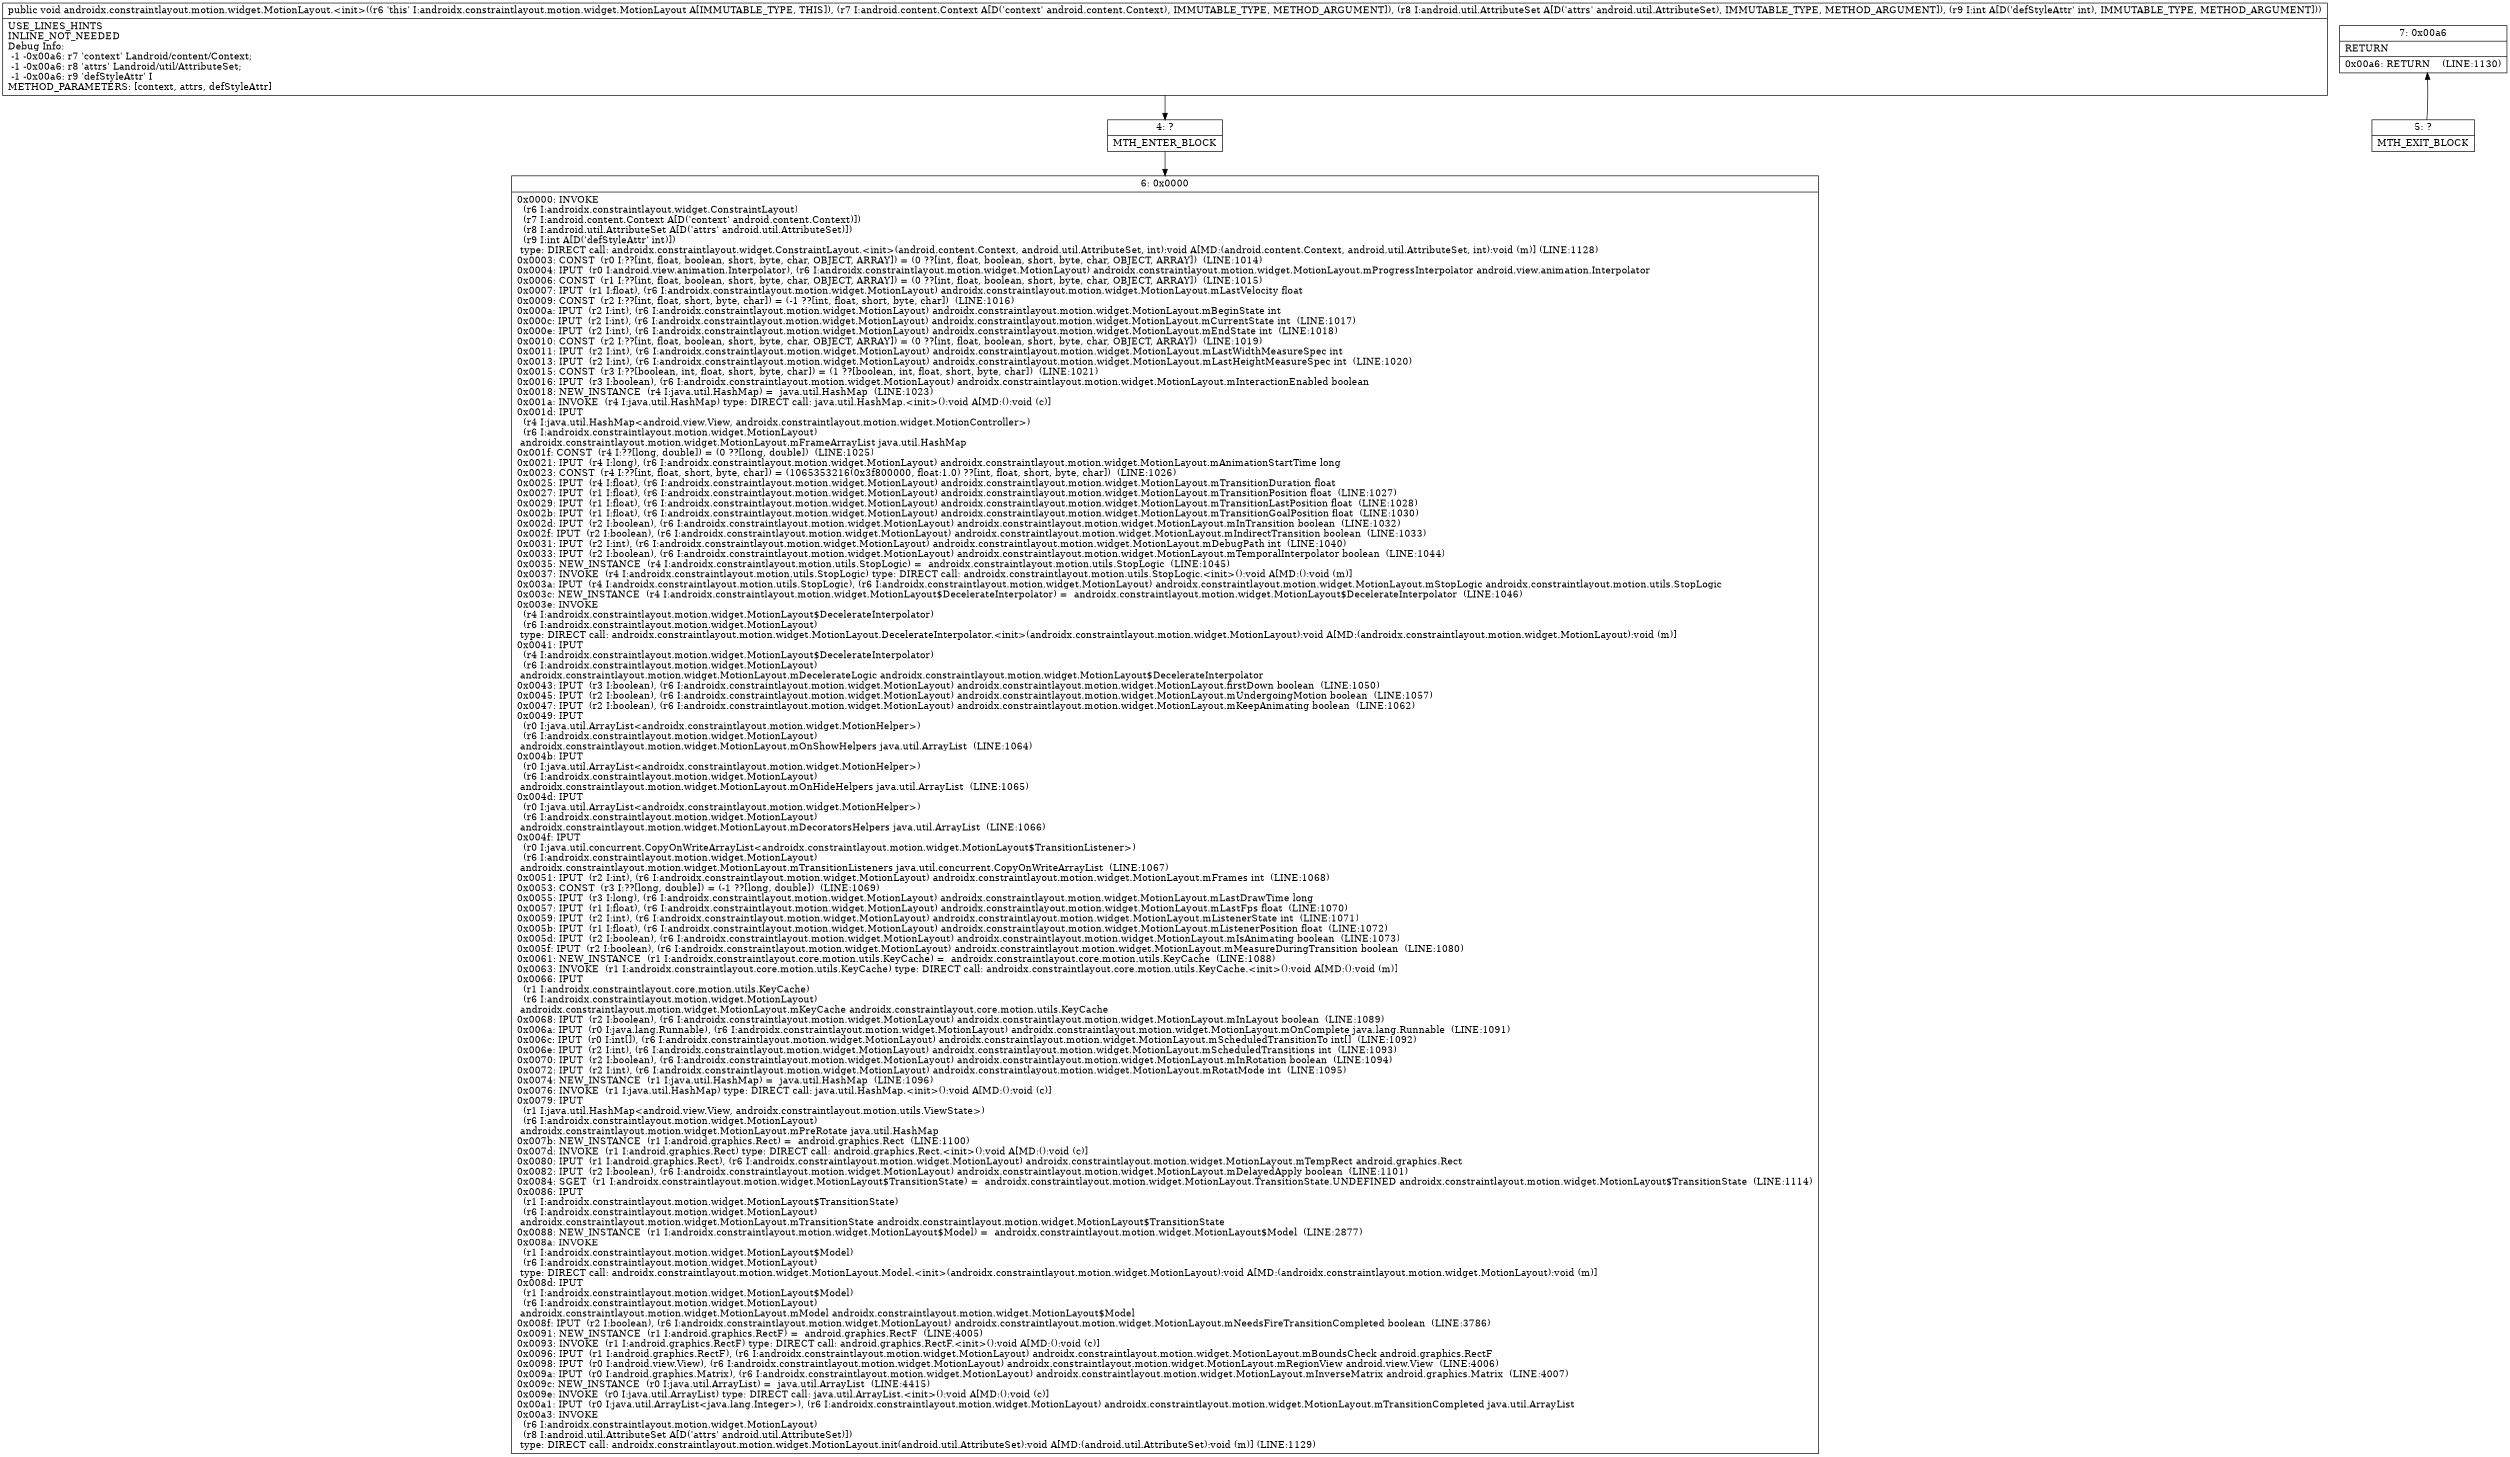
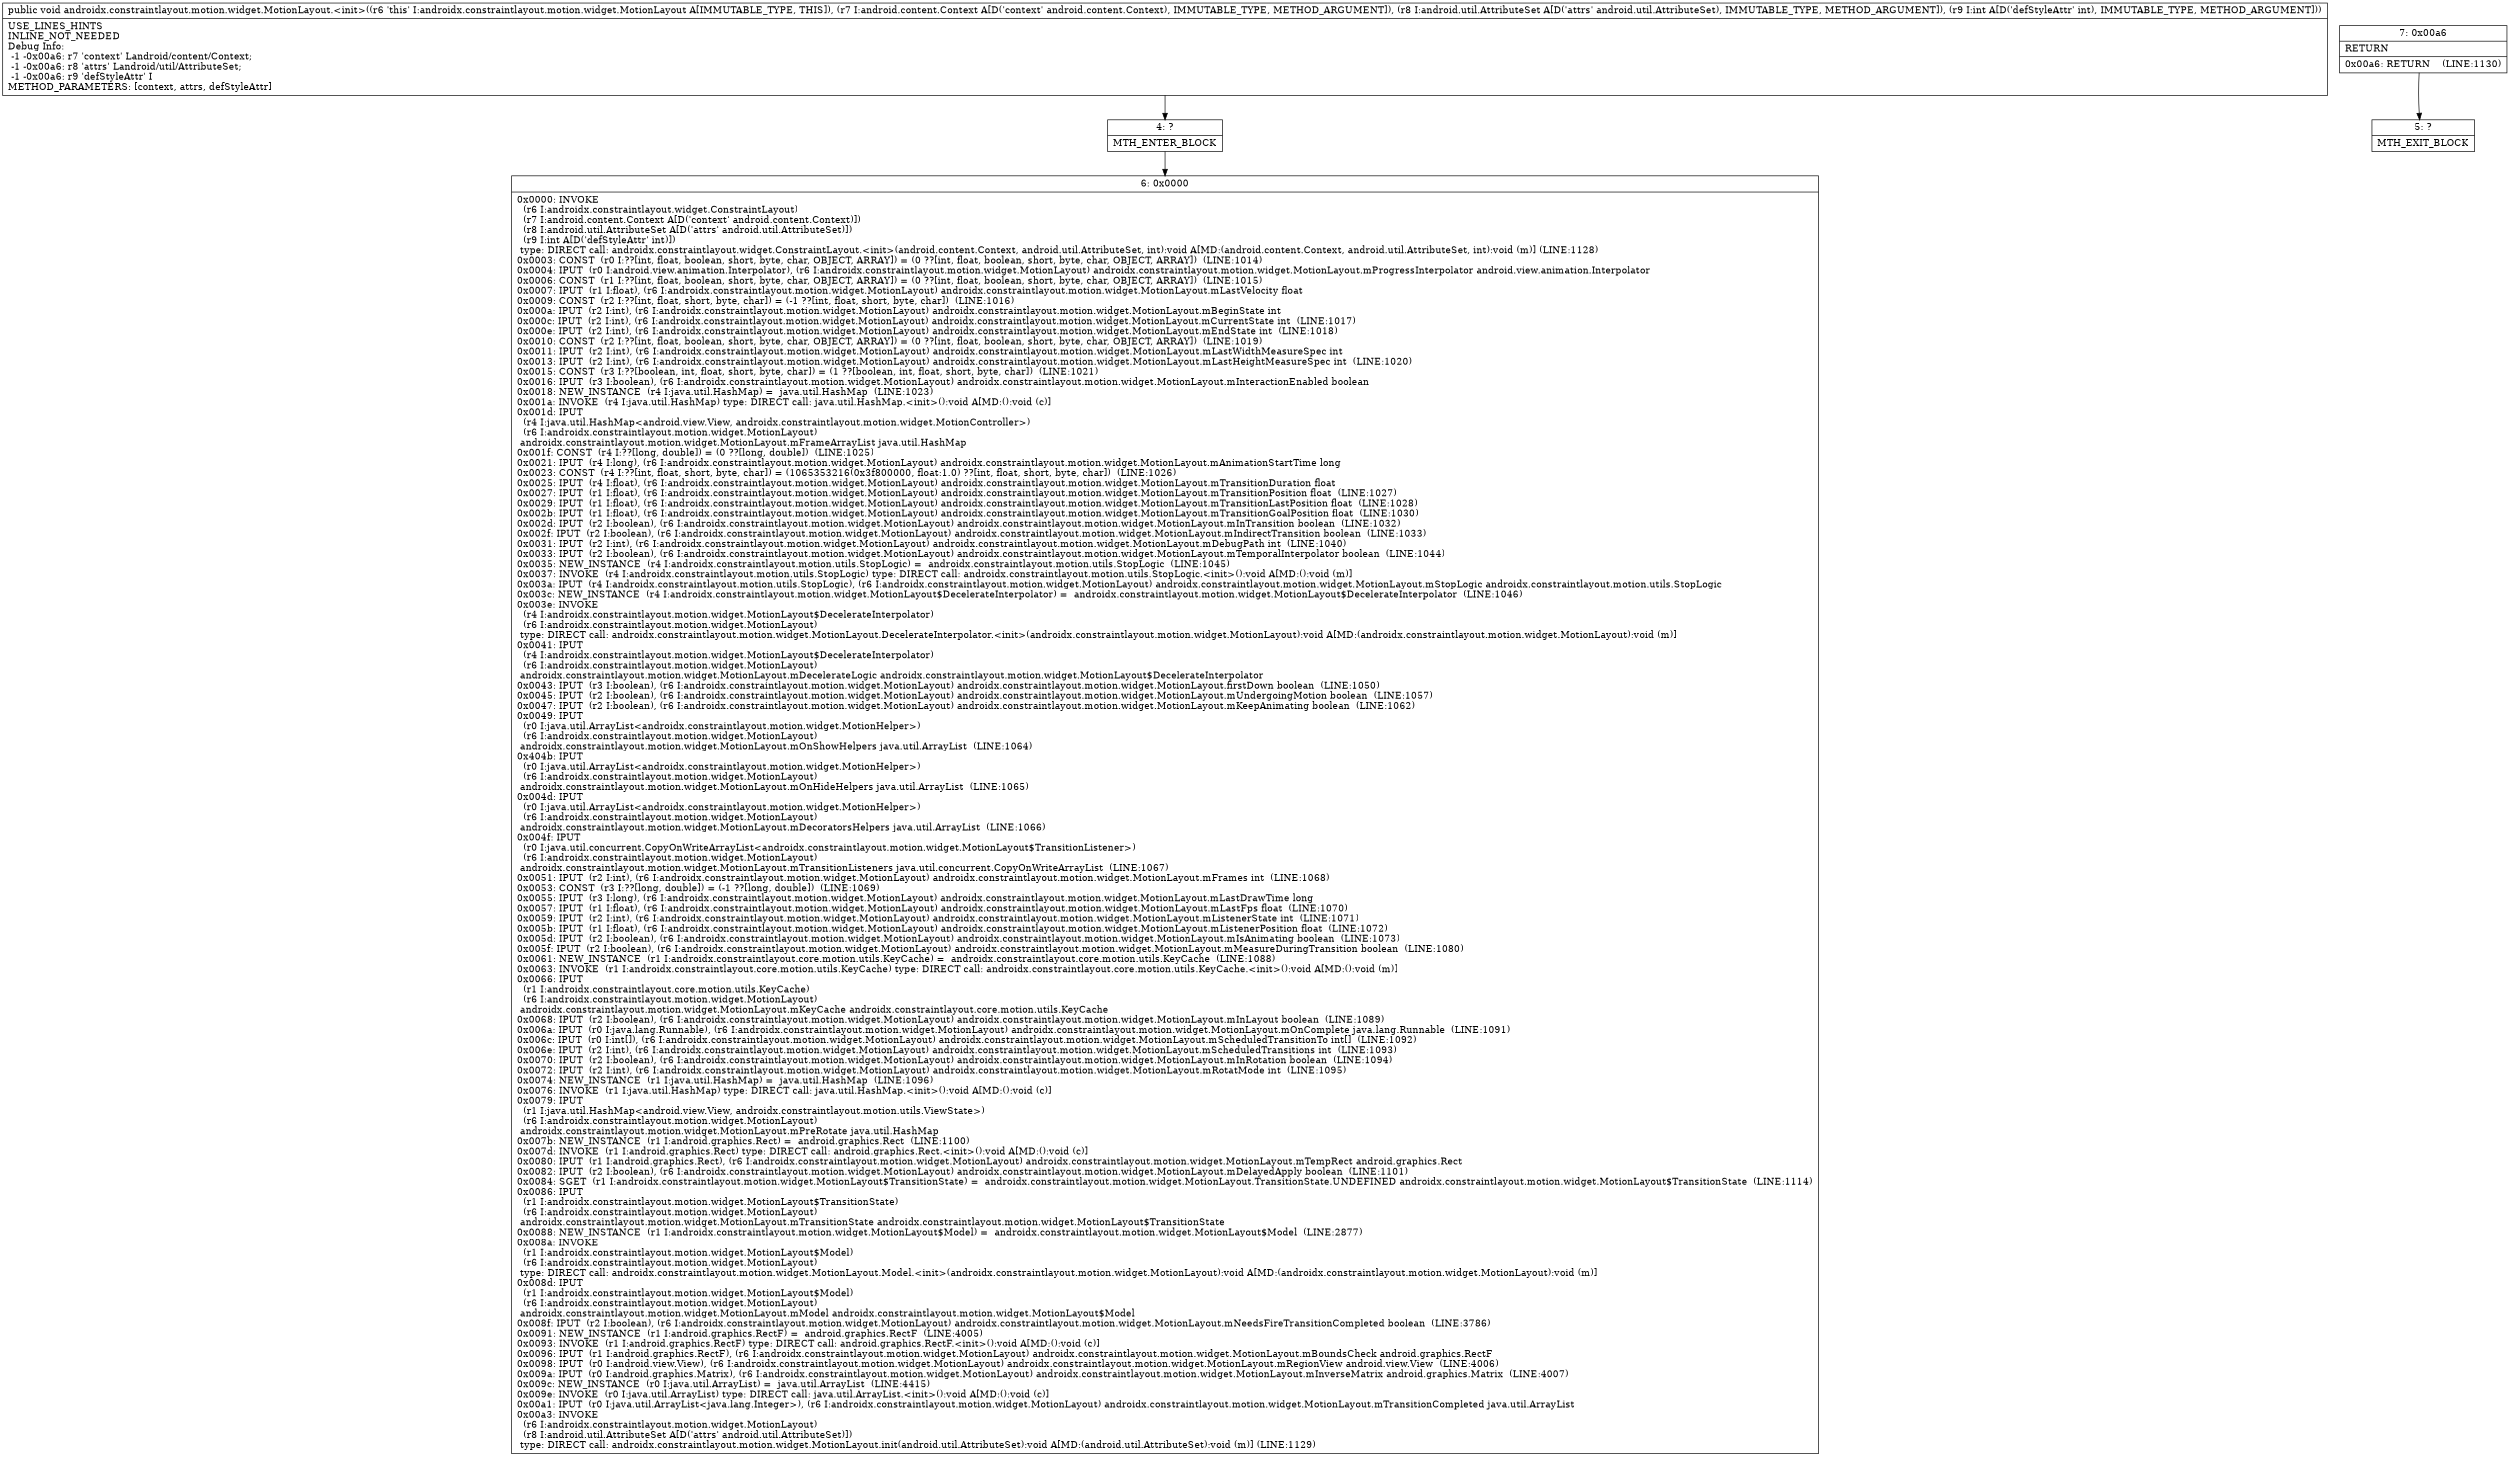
edge "5: ?" -> "7: 0x00a6": reversed
node "6: 0x0000": text "0x004b: IPUT" -> "0x404b: IPUT"
